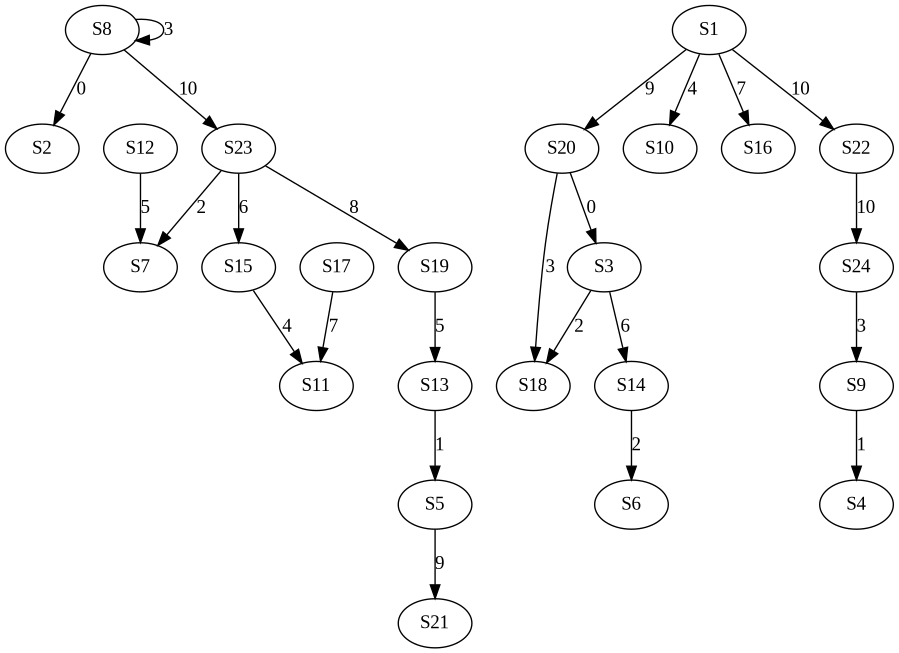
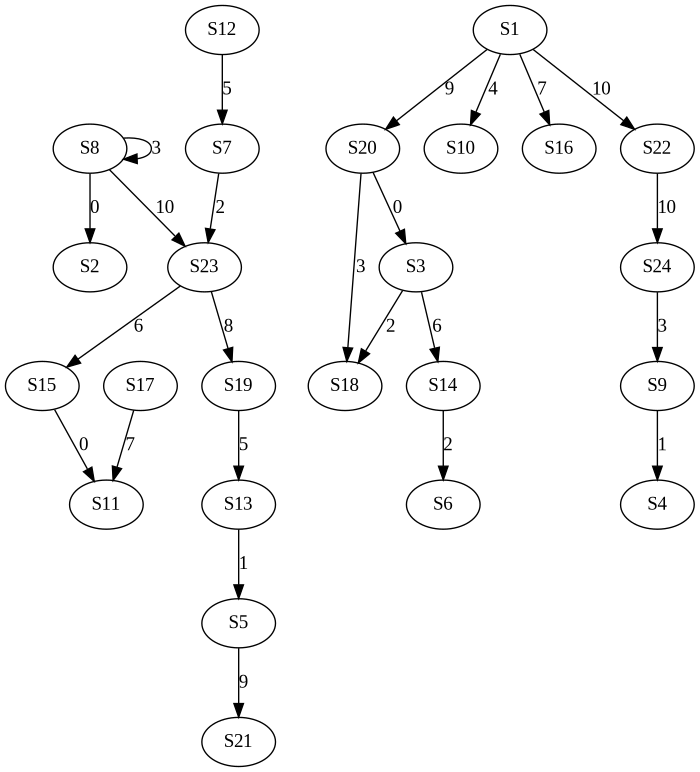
edge "S23" -> "S7": reversed
edge "S15" -> "S11": label "4" -> "0"
